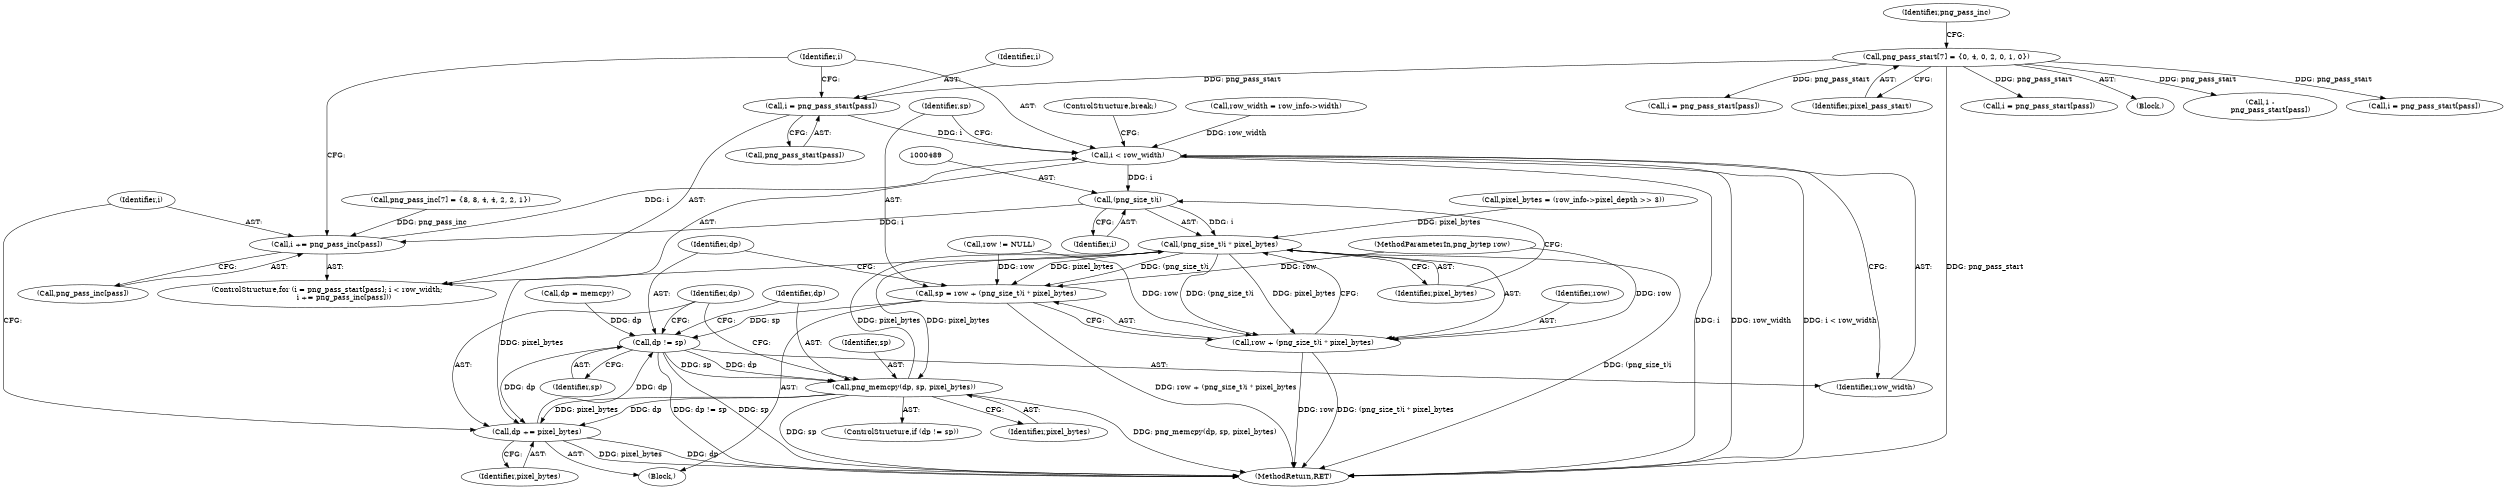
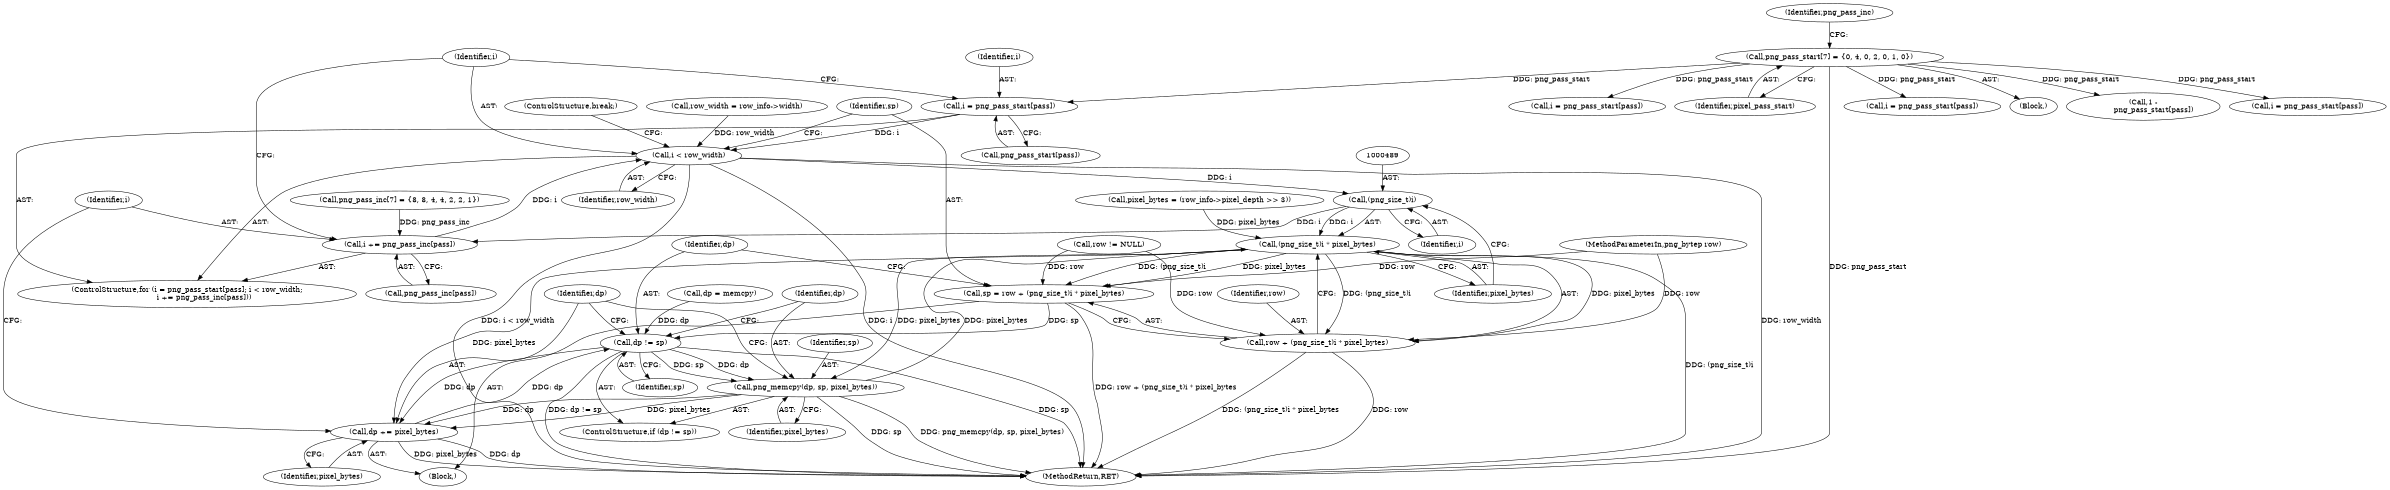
edge "(Call,dp != sp)" -> "(Identifier,row_width)": now "(Call,dp != sp)" -> "(ControlStructure,if (dp != sp))"
